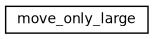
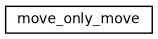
node "move_only_large": label "move_only_large" -> "move_only_move"
